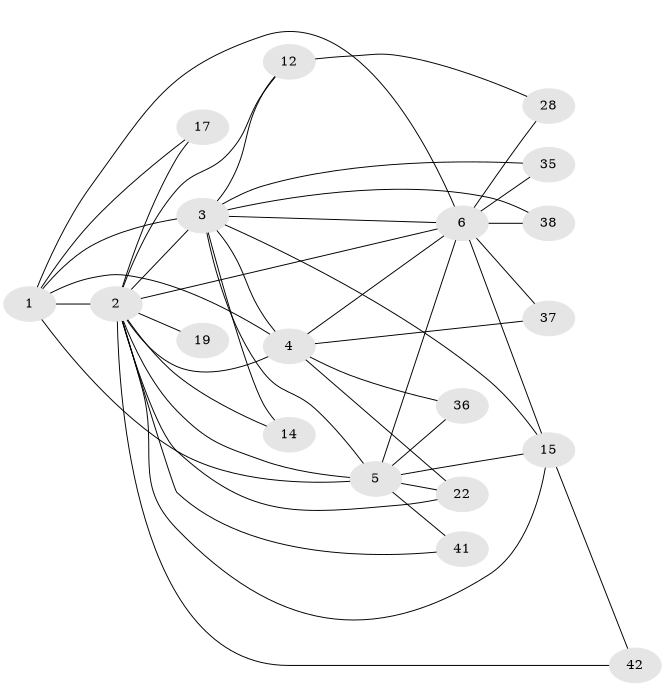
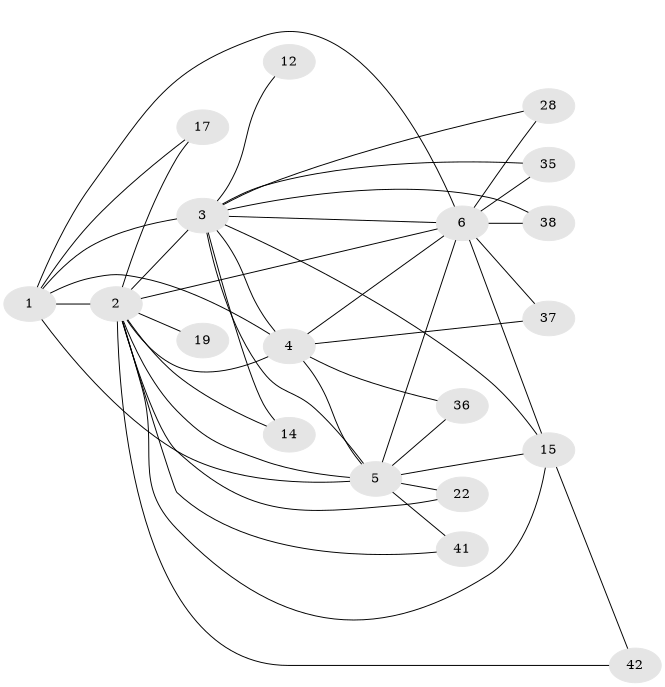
edge "12" -- "28": now "3" -- "28"
edge "12" -- "2": removed
edge "4" -- "22": now "4" -- "5"
